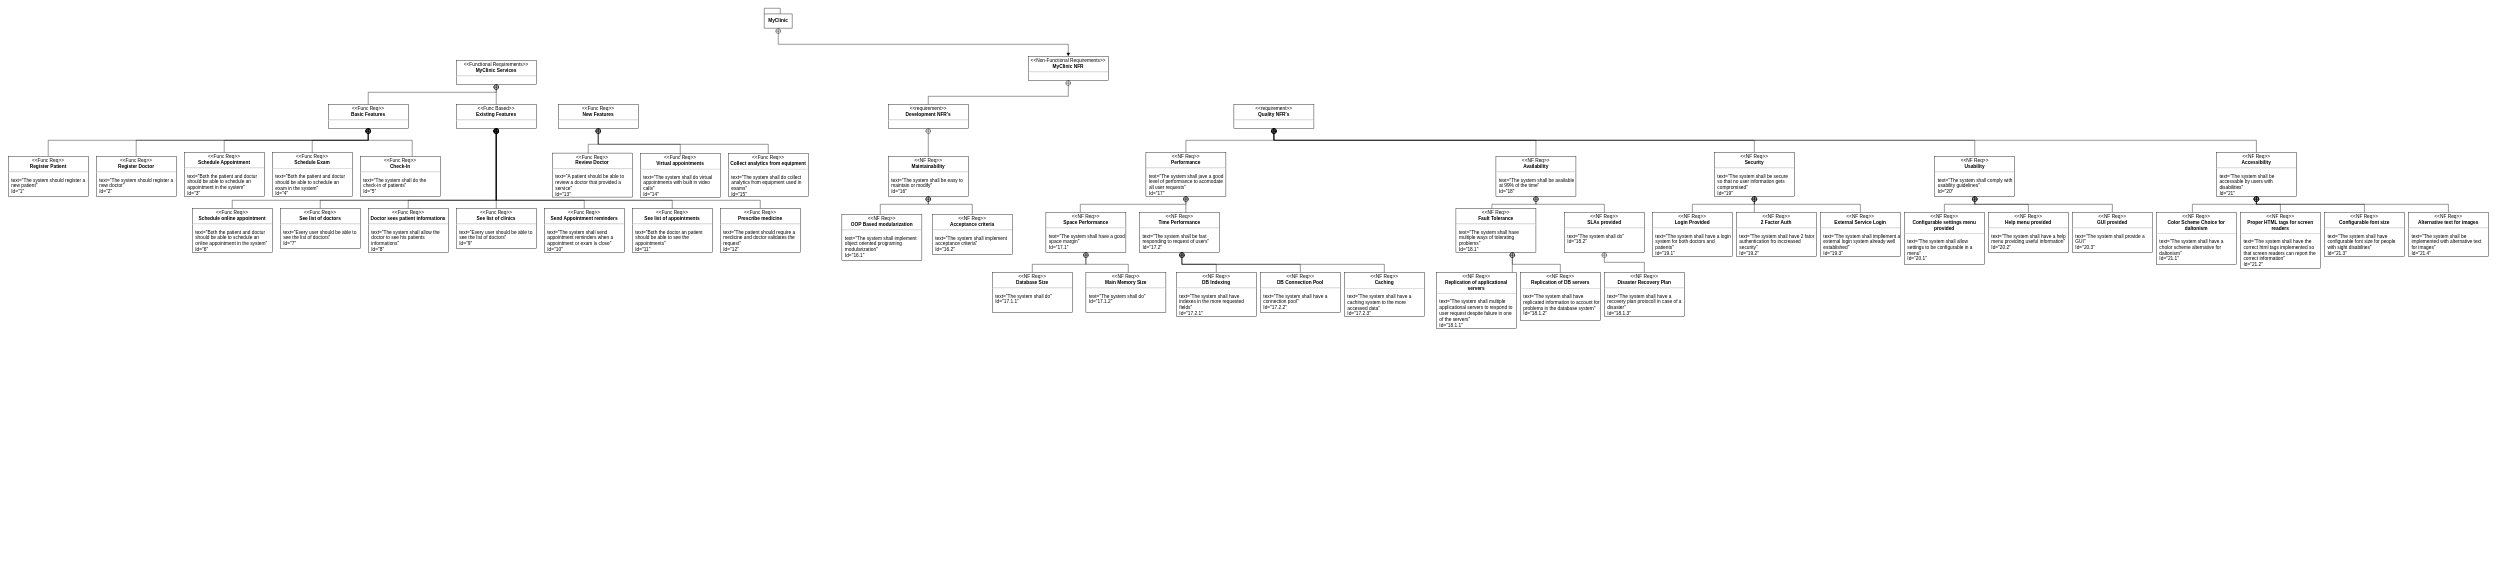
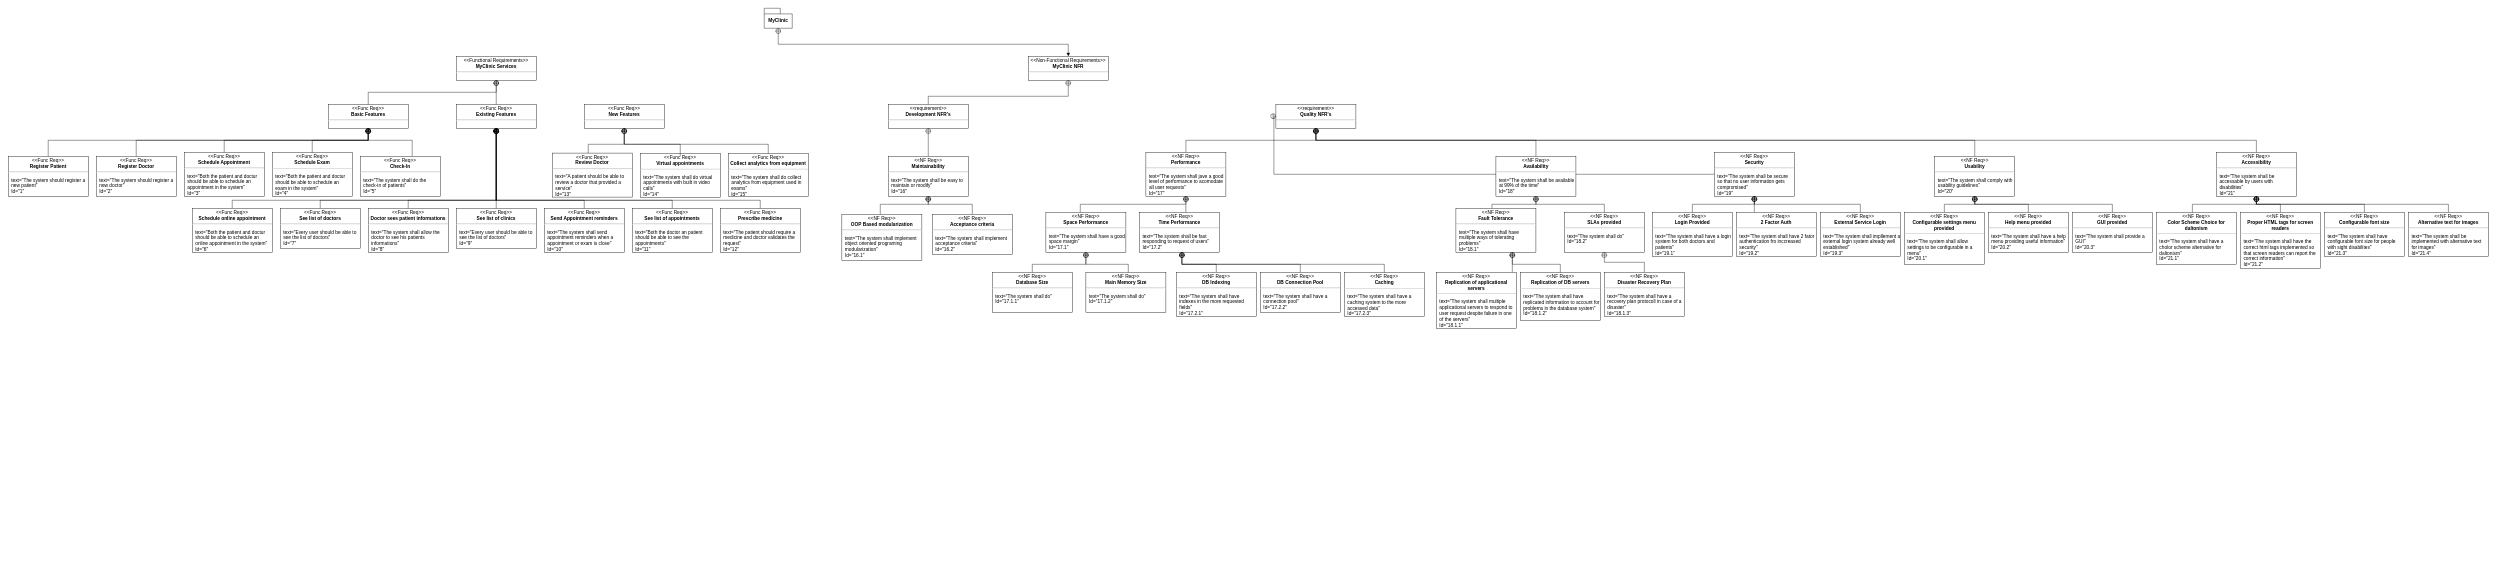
node "<<Functional Requirements>> MyClinic Services": moved (496, 72) -> (496, 68)
node "<<Func Based>> Existing Features": label "<<Func Based>> Existing Features" -> "<<Func Req>> Existing Features"
node "<<Func Req>> New Features": moved (598, 116) -> (624, 116)
node "<<requirement>> Quality NFR's": moved (1274, 116) -> (1316, 116)
